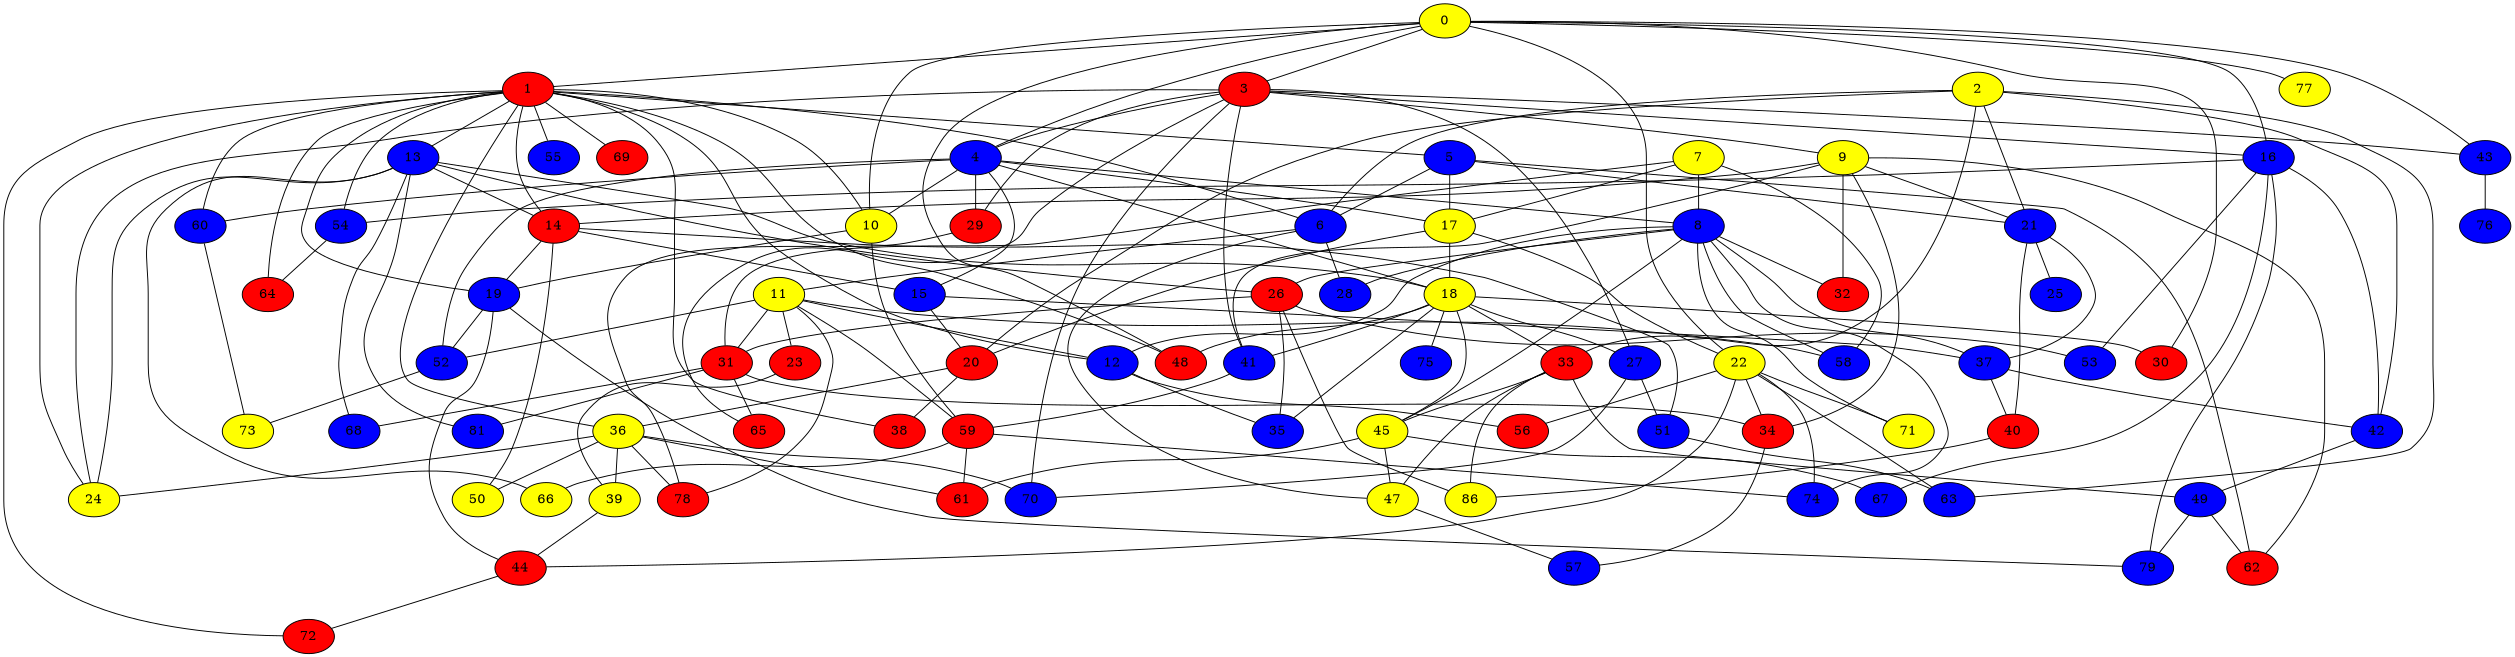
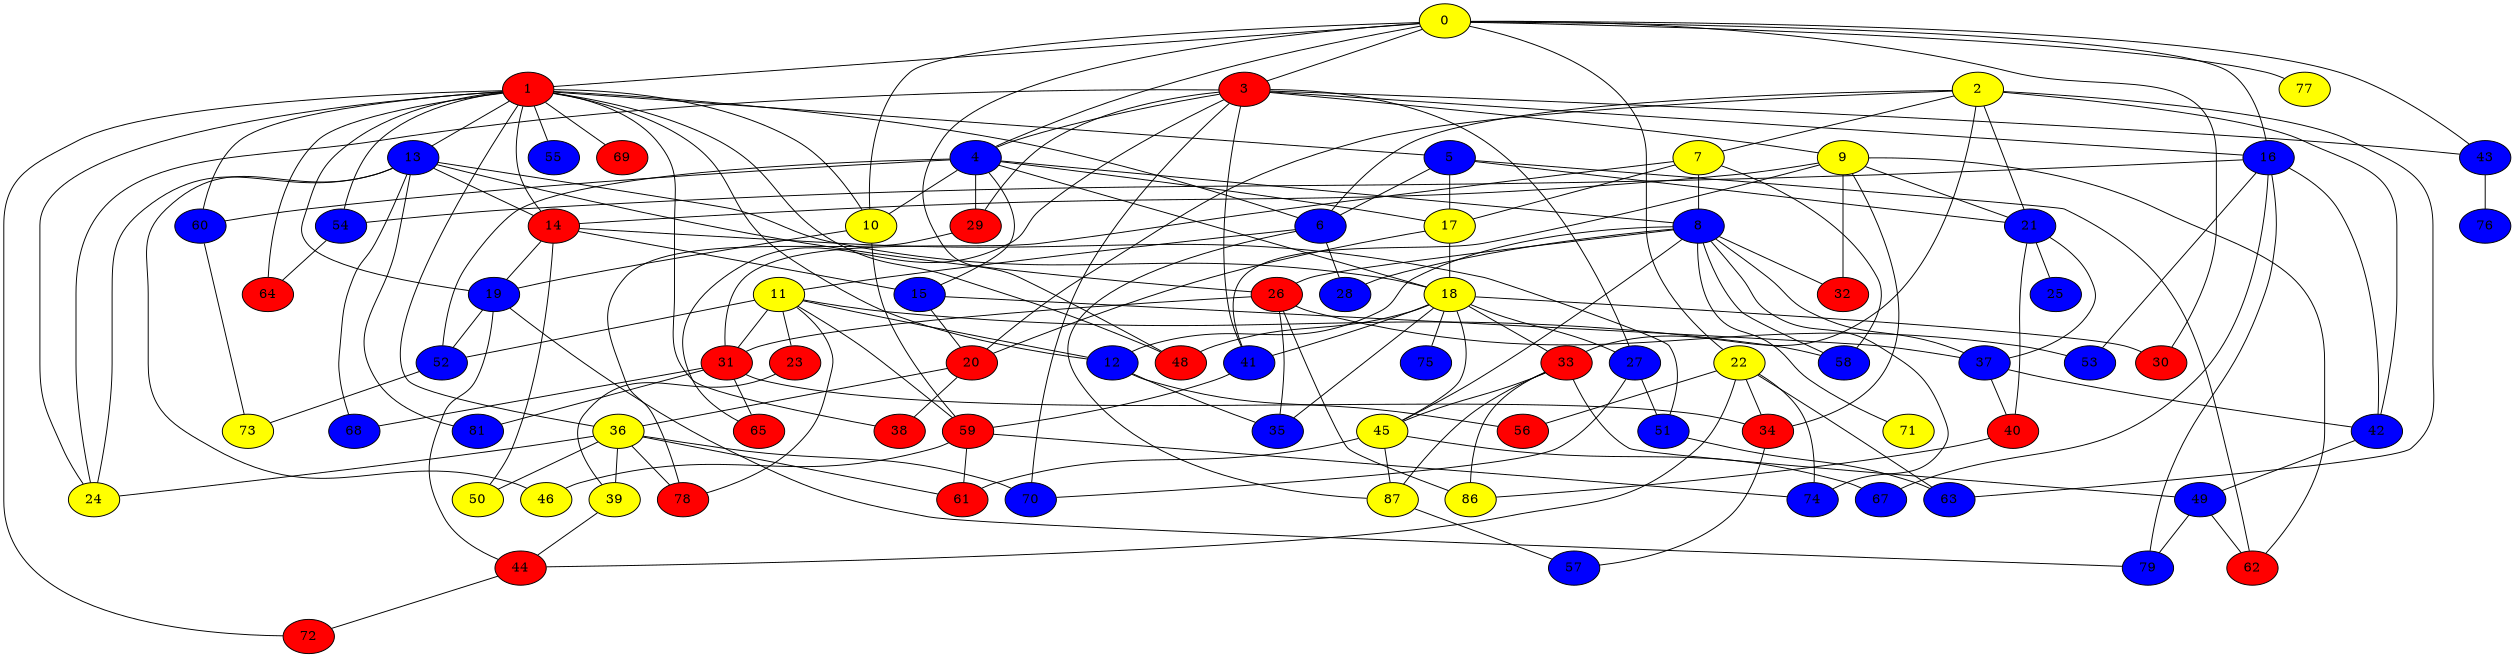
edge "2" -- "7": added
edge "17" -- "22": removed
edge "22" -- "71": removed
node "66": label "66" -> "46"
node "47": label "47" -> "87"
